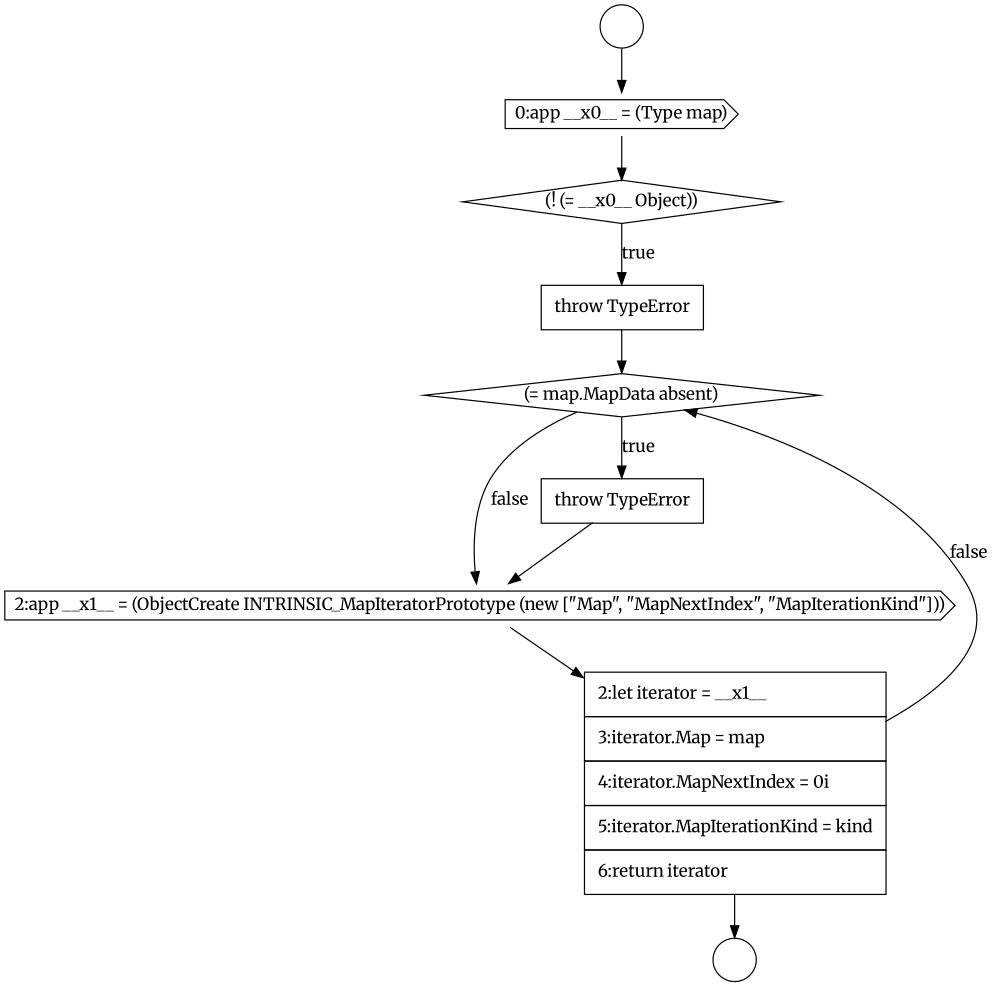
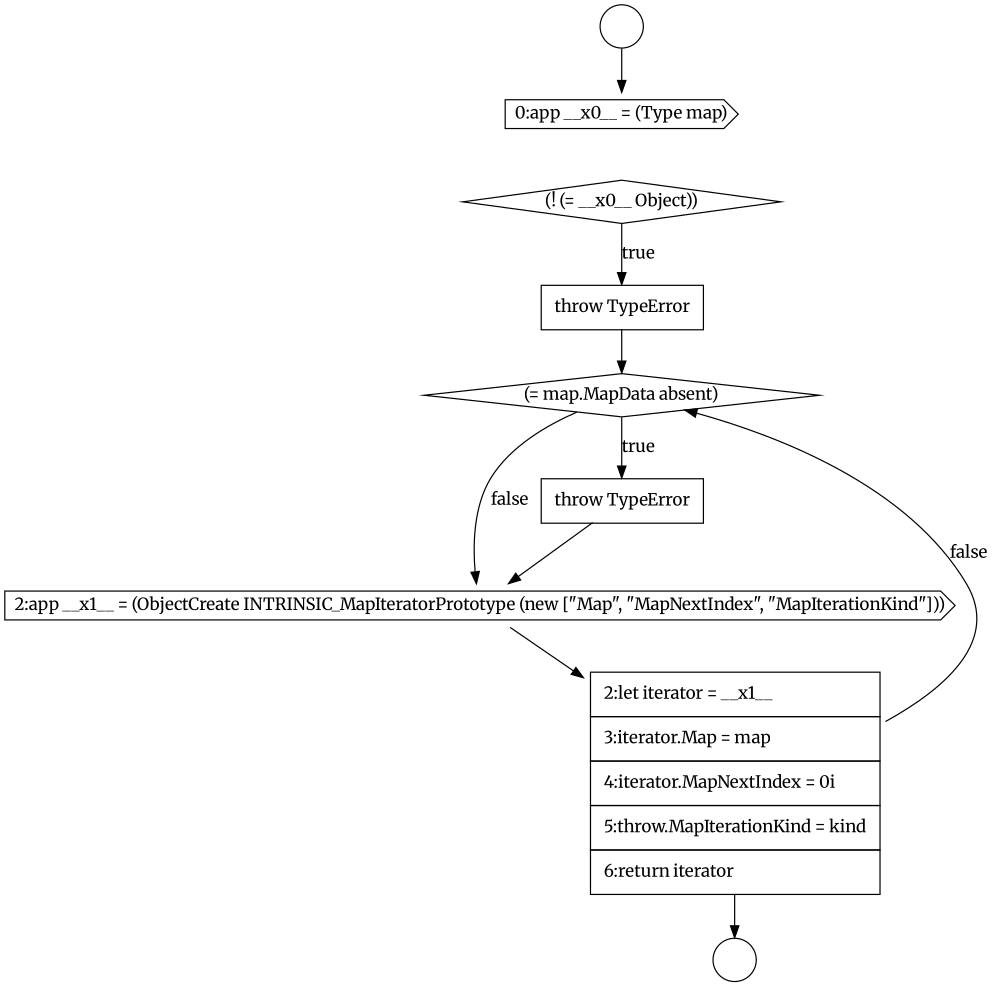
edge "0:app __x0__ = (Type map)" -> "(! (= __x0__ Object))": removed
node "2:let iterator = __x1__": text "5:iterator.MapIterationKind = kind" -> "5:throw.MapIterationKind = kind"
